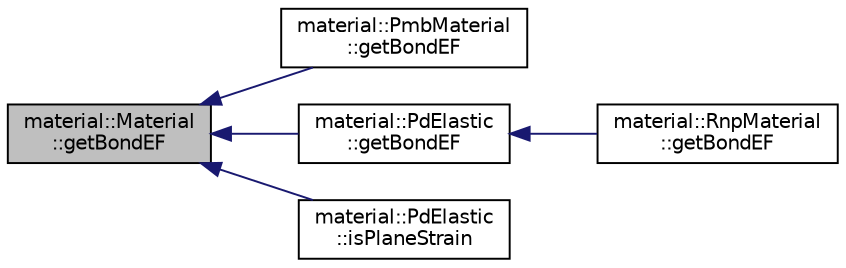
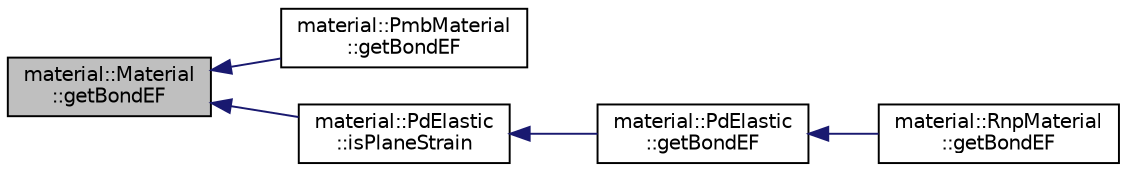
edge "material::PdElastic ::getBondEF" -> "material::Material ::getBondEF": now "material::PdElastic ::getBondEF" -> "material::PdElastic ::isPlaneStrain"
